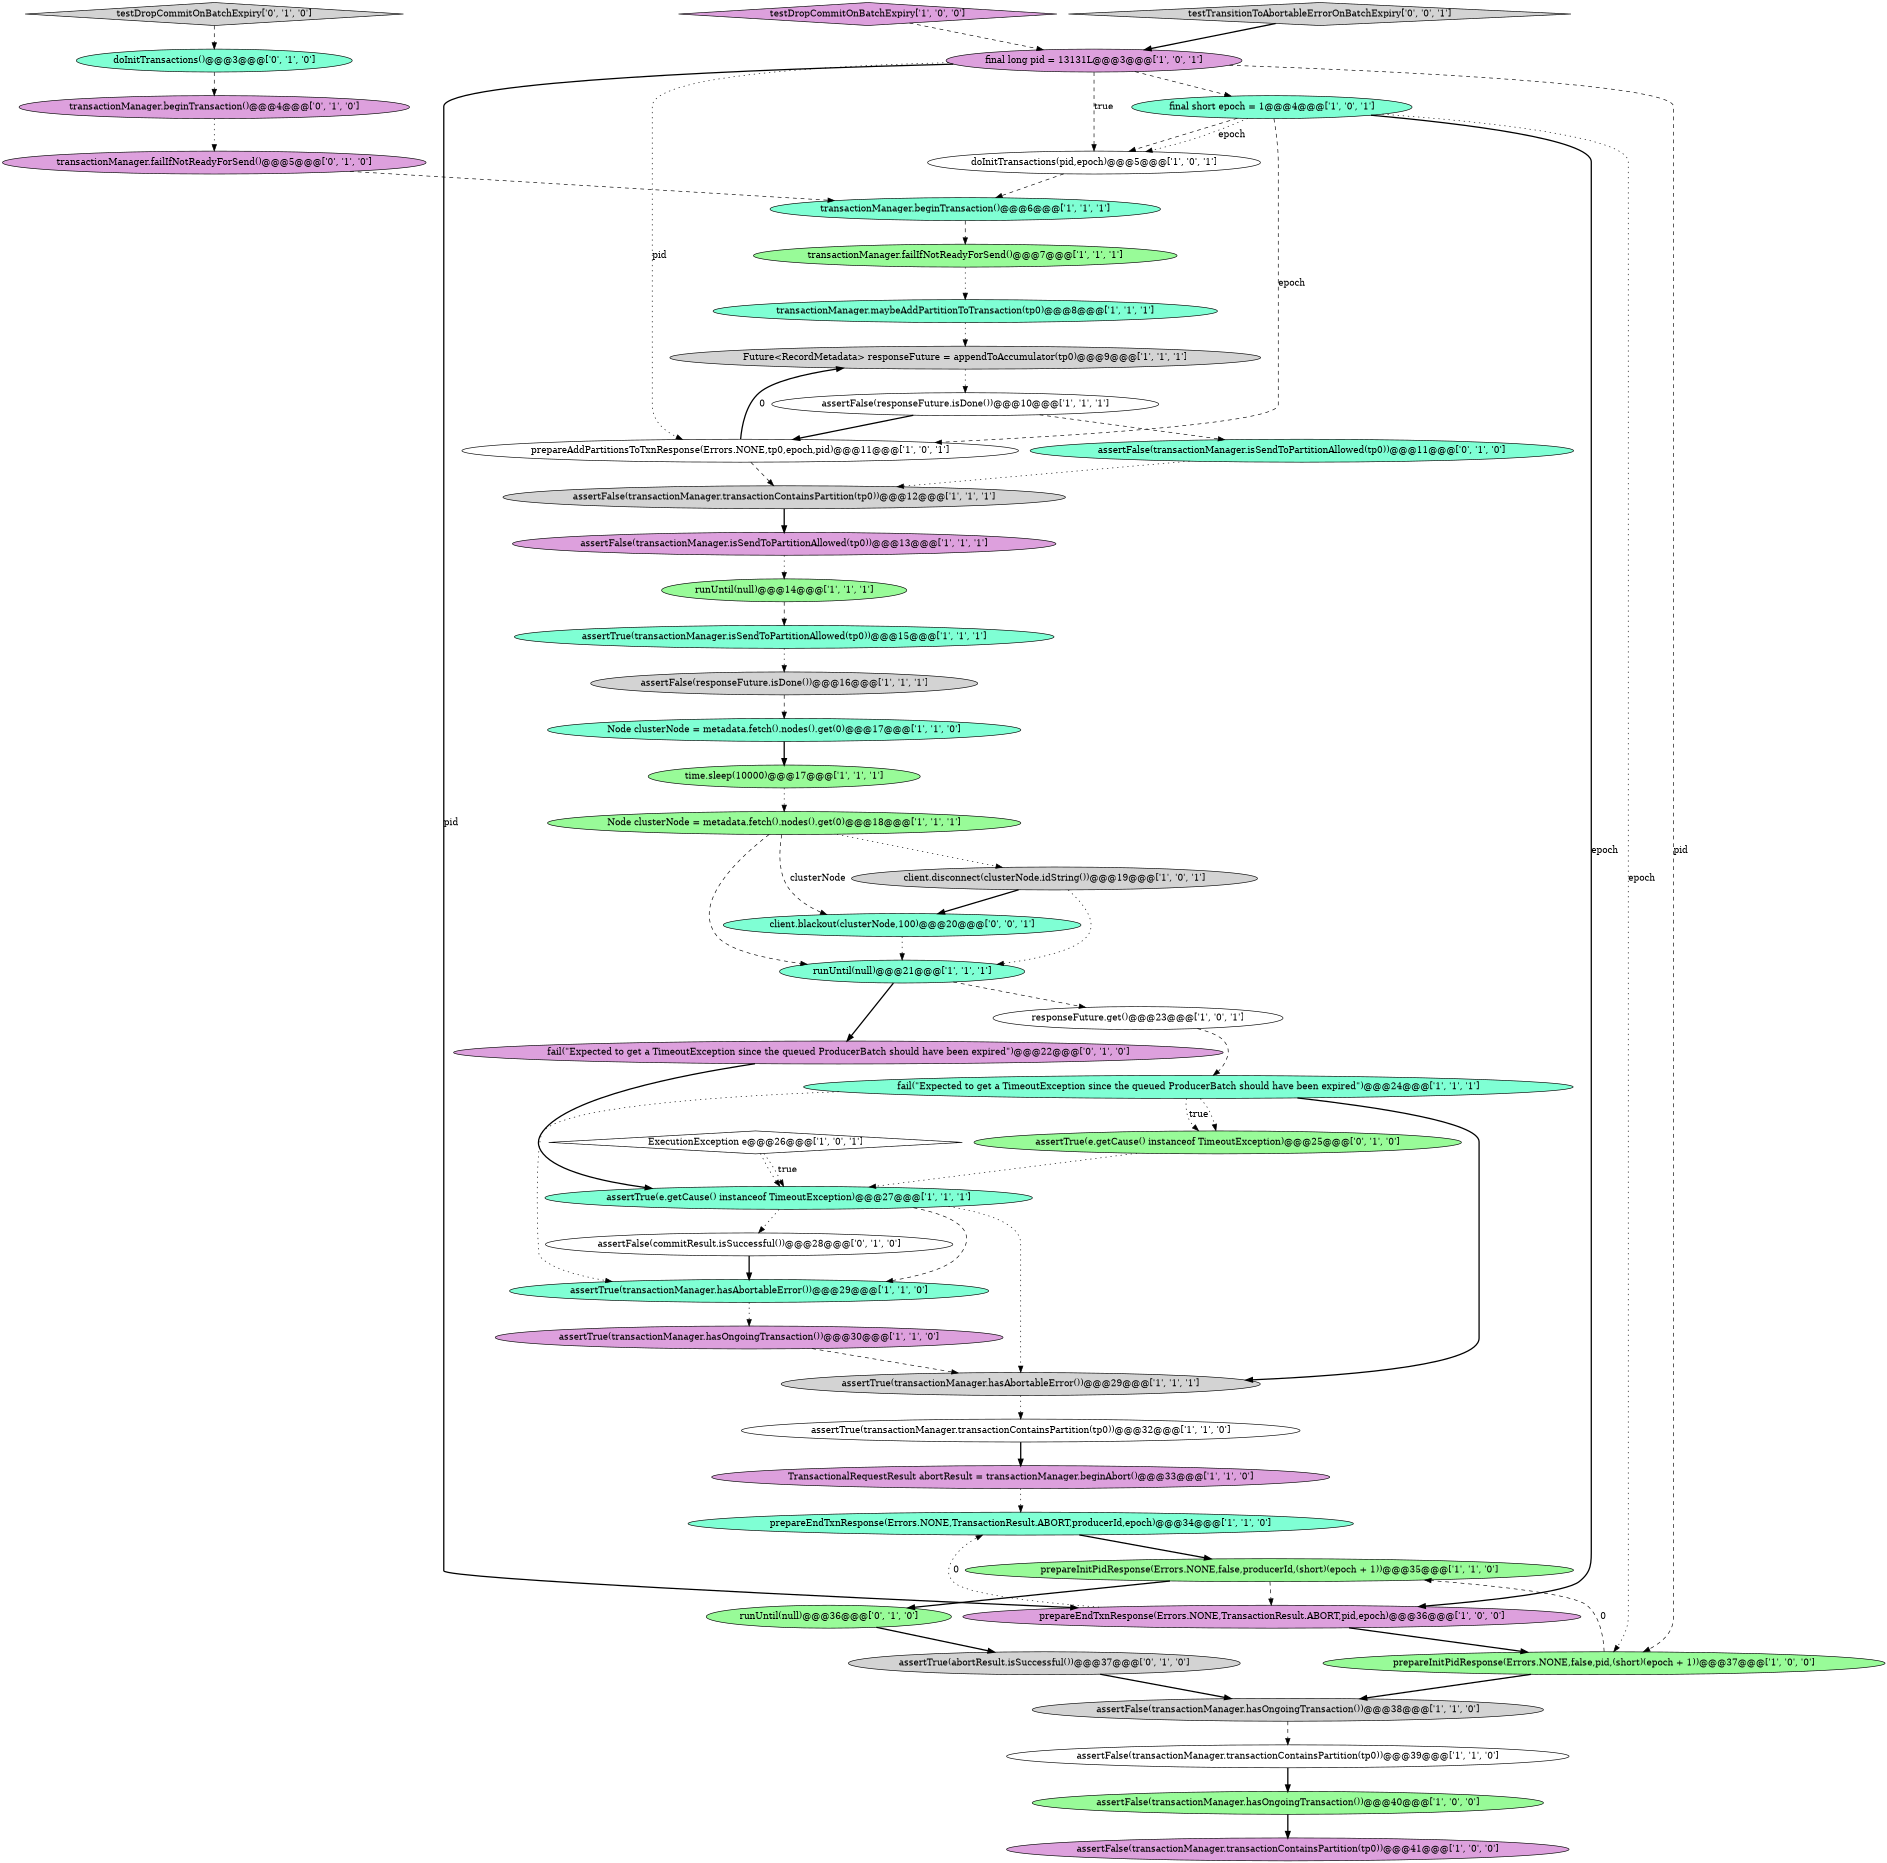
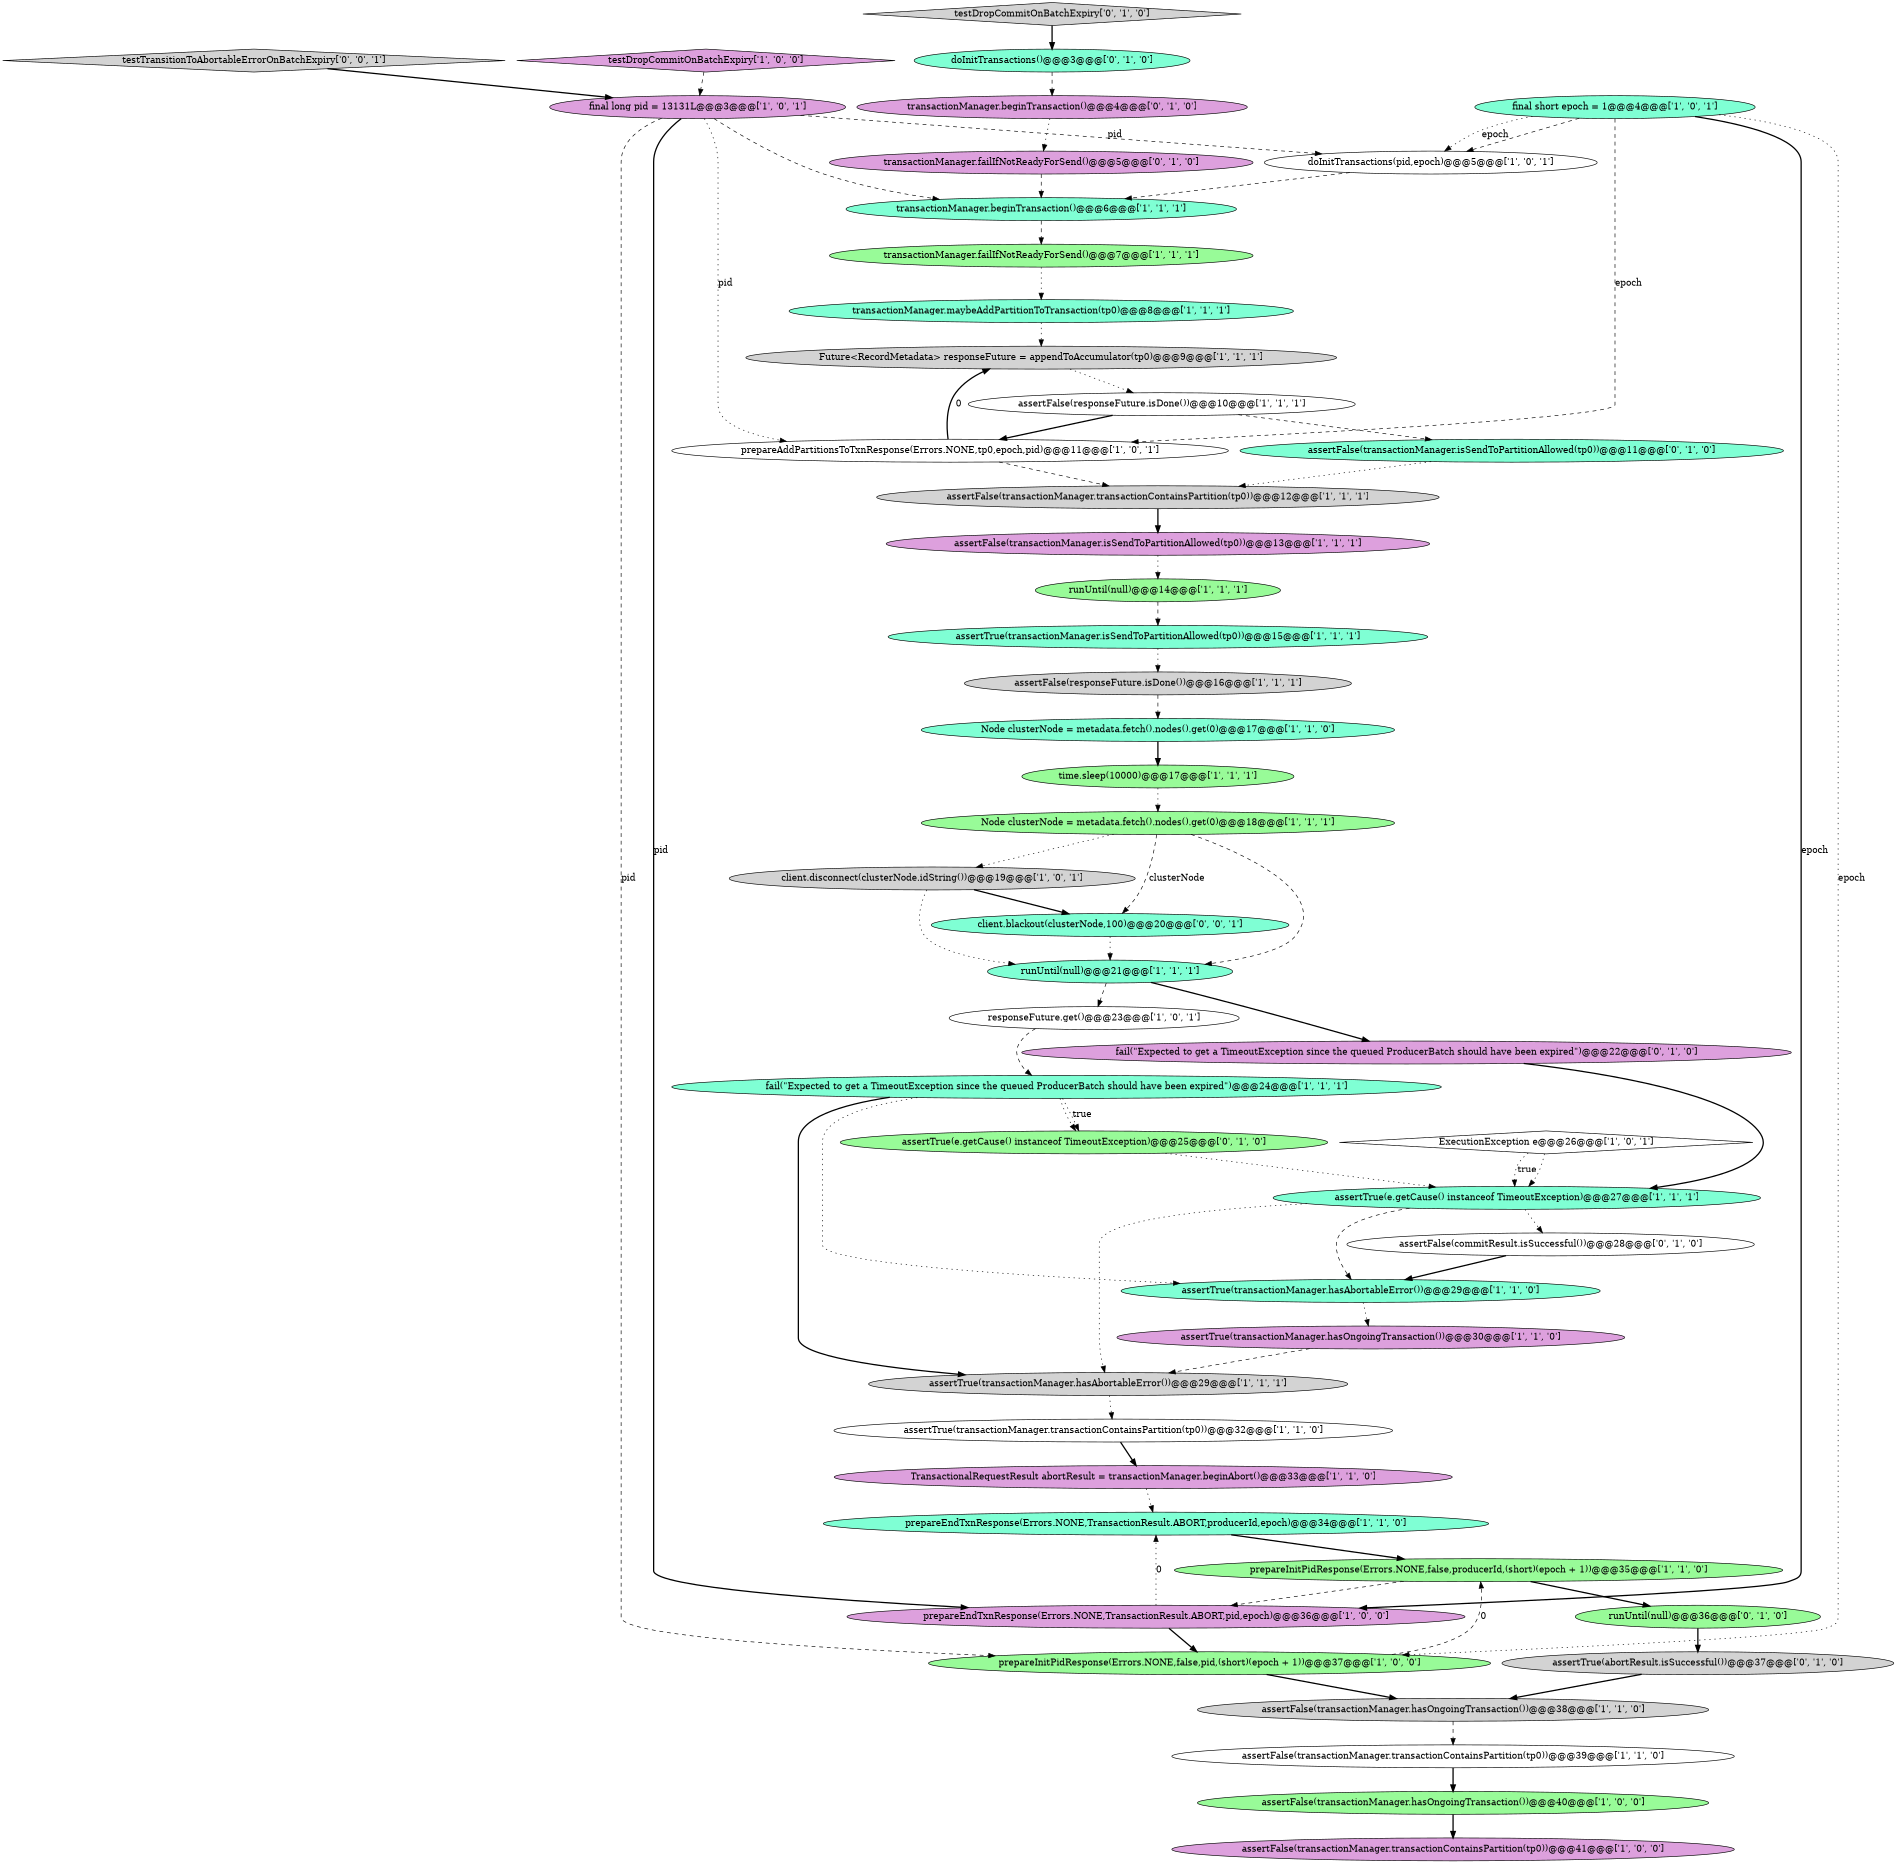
edge "testDropCommitOnBatchExpiry['0', '1', '0']" -> "doInitTransactions()@@@3@@@['0', '1', '0']": style dashed -> bold
edge "final long pid = 13131L@@@3@@@['1', '0', '1']" -> "final short epoch = 1@@@4@@@['1', '0', '1']": now "final long pid = 13131L@@@3@@@['1', '0', '1']" -> "transactionManager.beginTransaction()@@@6@@@['1', '1', '1']"
edge "final long pid = 13131L@@@3@@@['1', '0', '1']" -> "doInitTransactions(pid,epoch)@@@5@@@['1', '0', '1']": label "true" -> "pid"
